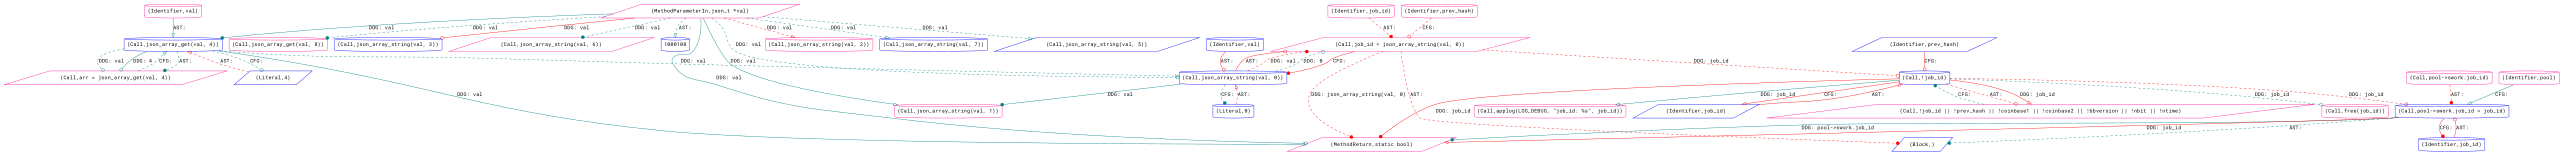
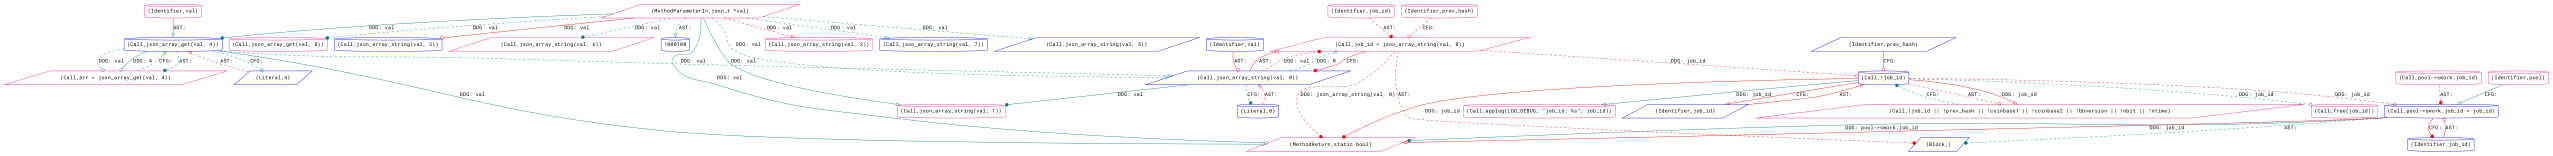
node "(Call,json_array_string(val, 0))": shape cylinder -> parallelogram
